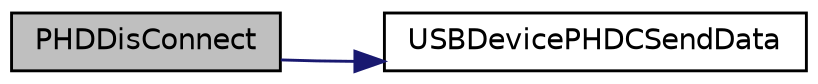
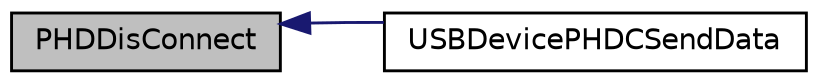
edge "PHDDisConnect" -> "USBDevicePHDCSendData": reversed
